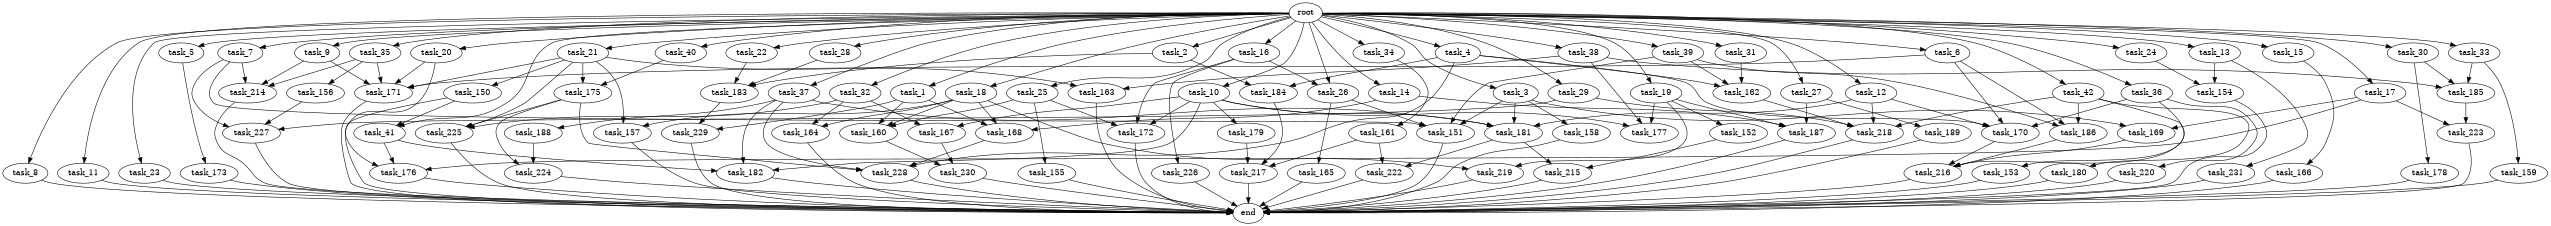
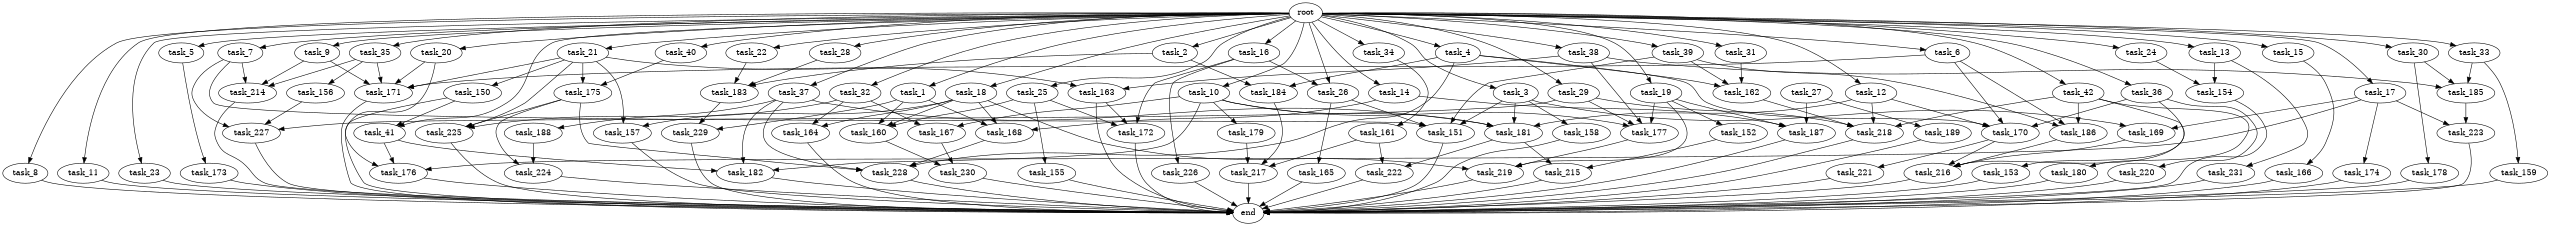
edge "root" -> "task_27": removed
edge "task_10" -> "task_172": now "task_163" -> "task_172"
edge "task_29" -> "task_177": added
edge "task_177" -> "task_219": added
node "task_221": added
node "task_174": added
